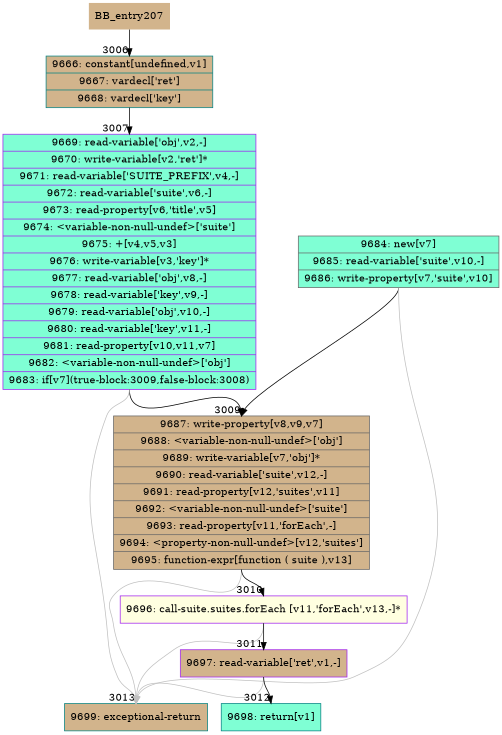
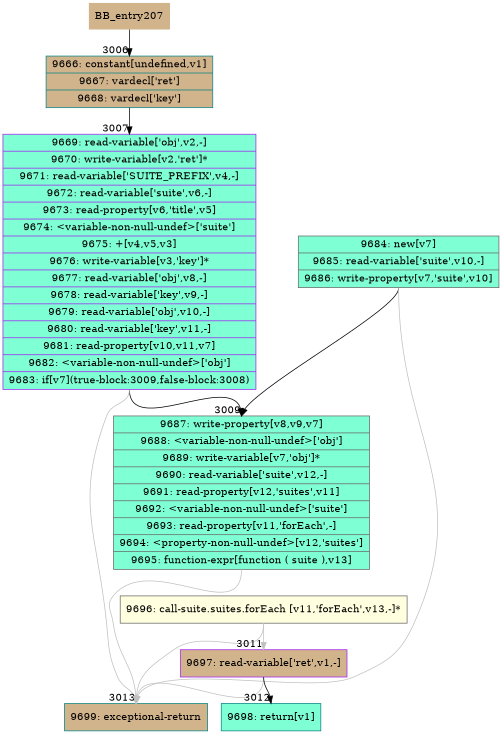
node "9687: write-property[v8,v9,v7]": fillcolor tan -> aquamarine
edge "9687: write-property[v8,v9,v7]" -> "9696: call-suite.suites.forEach [v11,'forEach',v13,-]*": removed
node "9696: call-suite.suites.forEach [v11,'forEach',v13,-]*": color purple -> gray40
edge "9696: call-suite.suites.forEach [v11,'forEach',v13,-]*" -> "9697: read-variable['ret',v1,-]": color black -> gray
